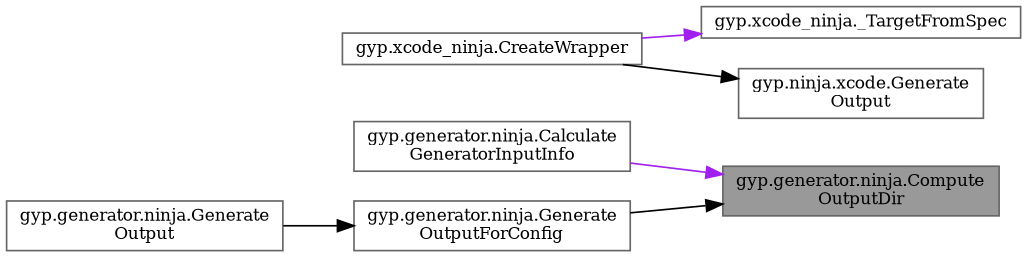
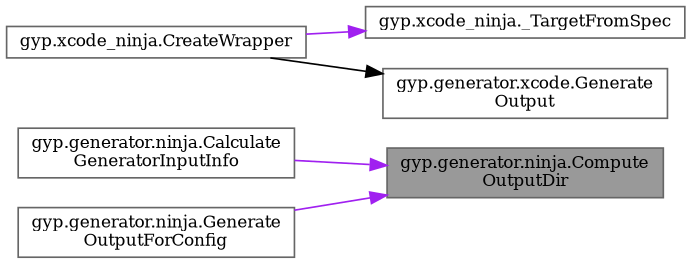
node "gyp.ninja.xcode.Generate Output": label "gyp.ninja.xcode.Generate Output" -> "gyp.generator.xcode.Generate Output"
edge "gyp.generator.ninja.Generate OutputForConfig" -> "gyp.generator.ninja.Compute OutputDir": color black -> purple
node "gyp.generator.ninja.Generate Output": removed
